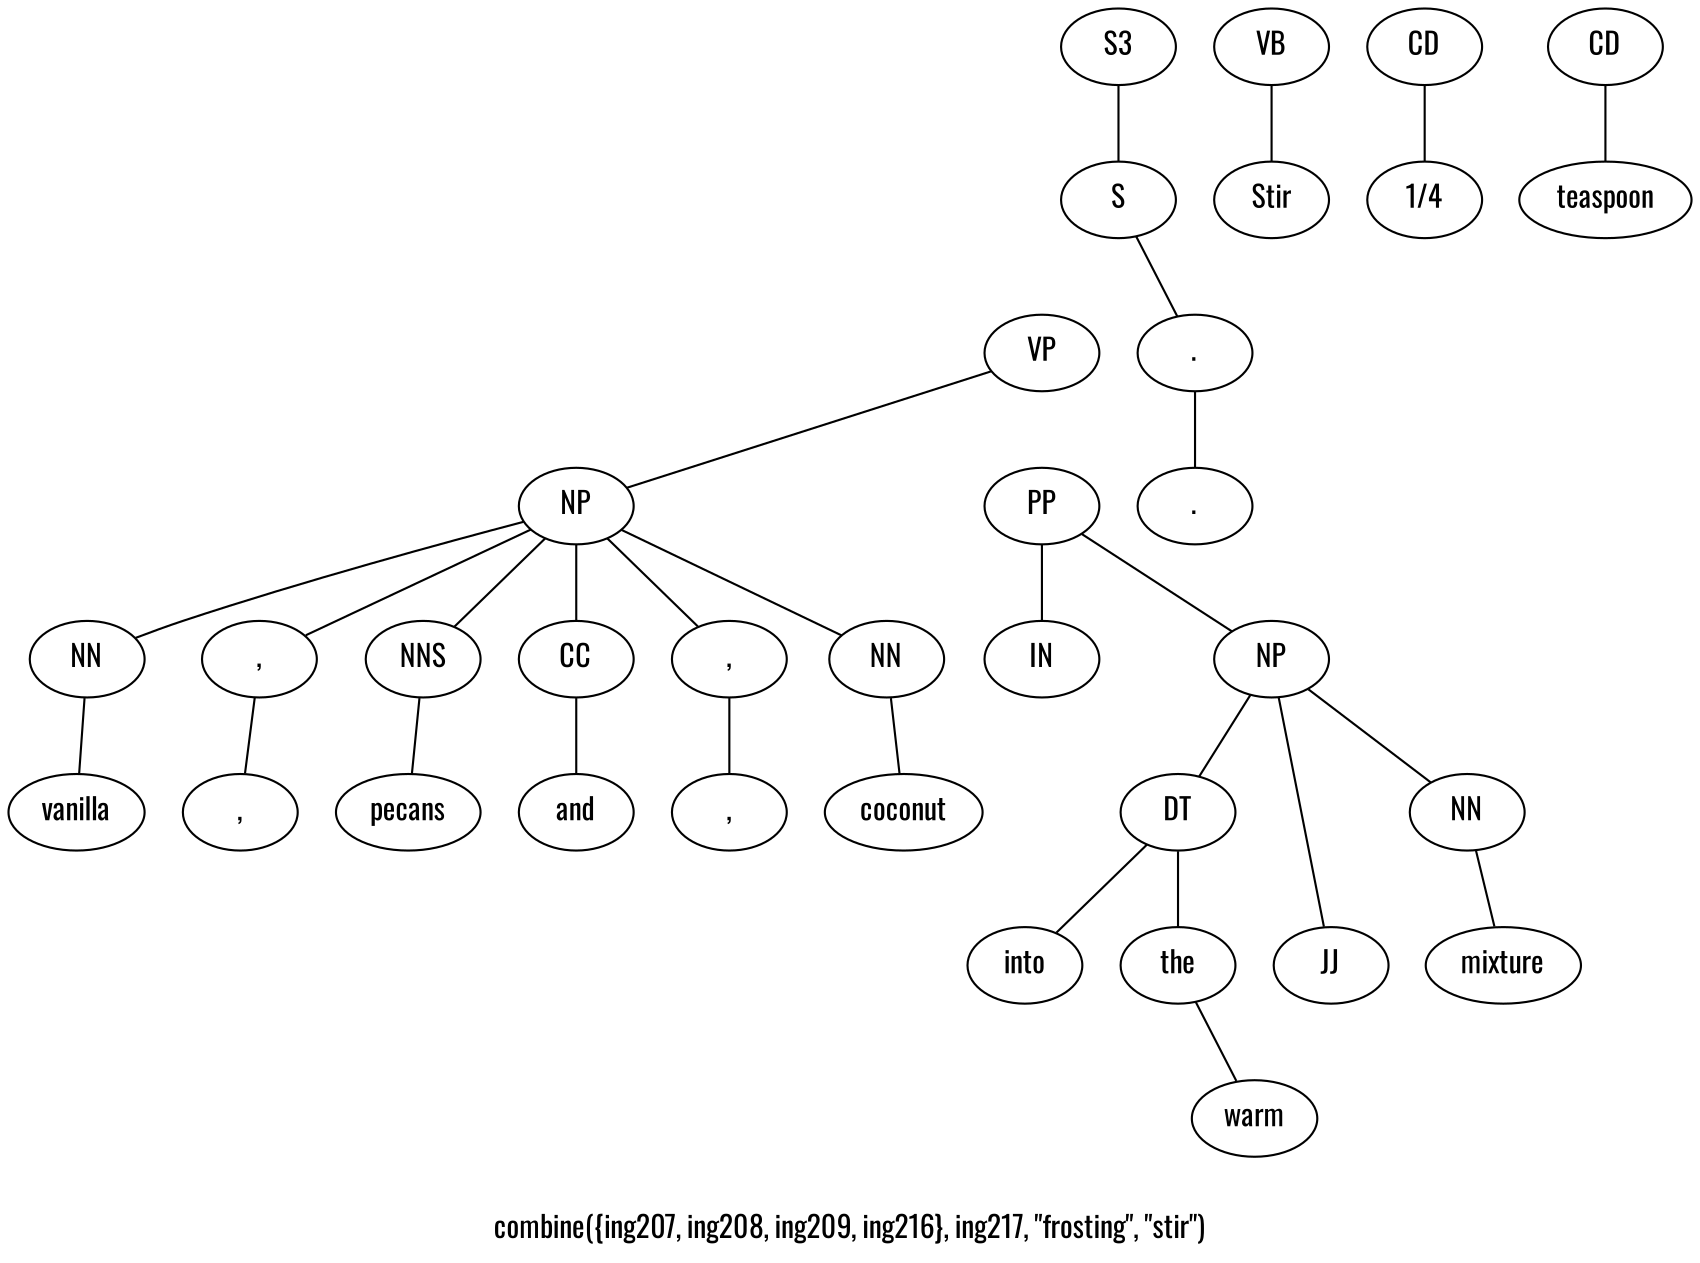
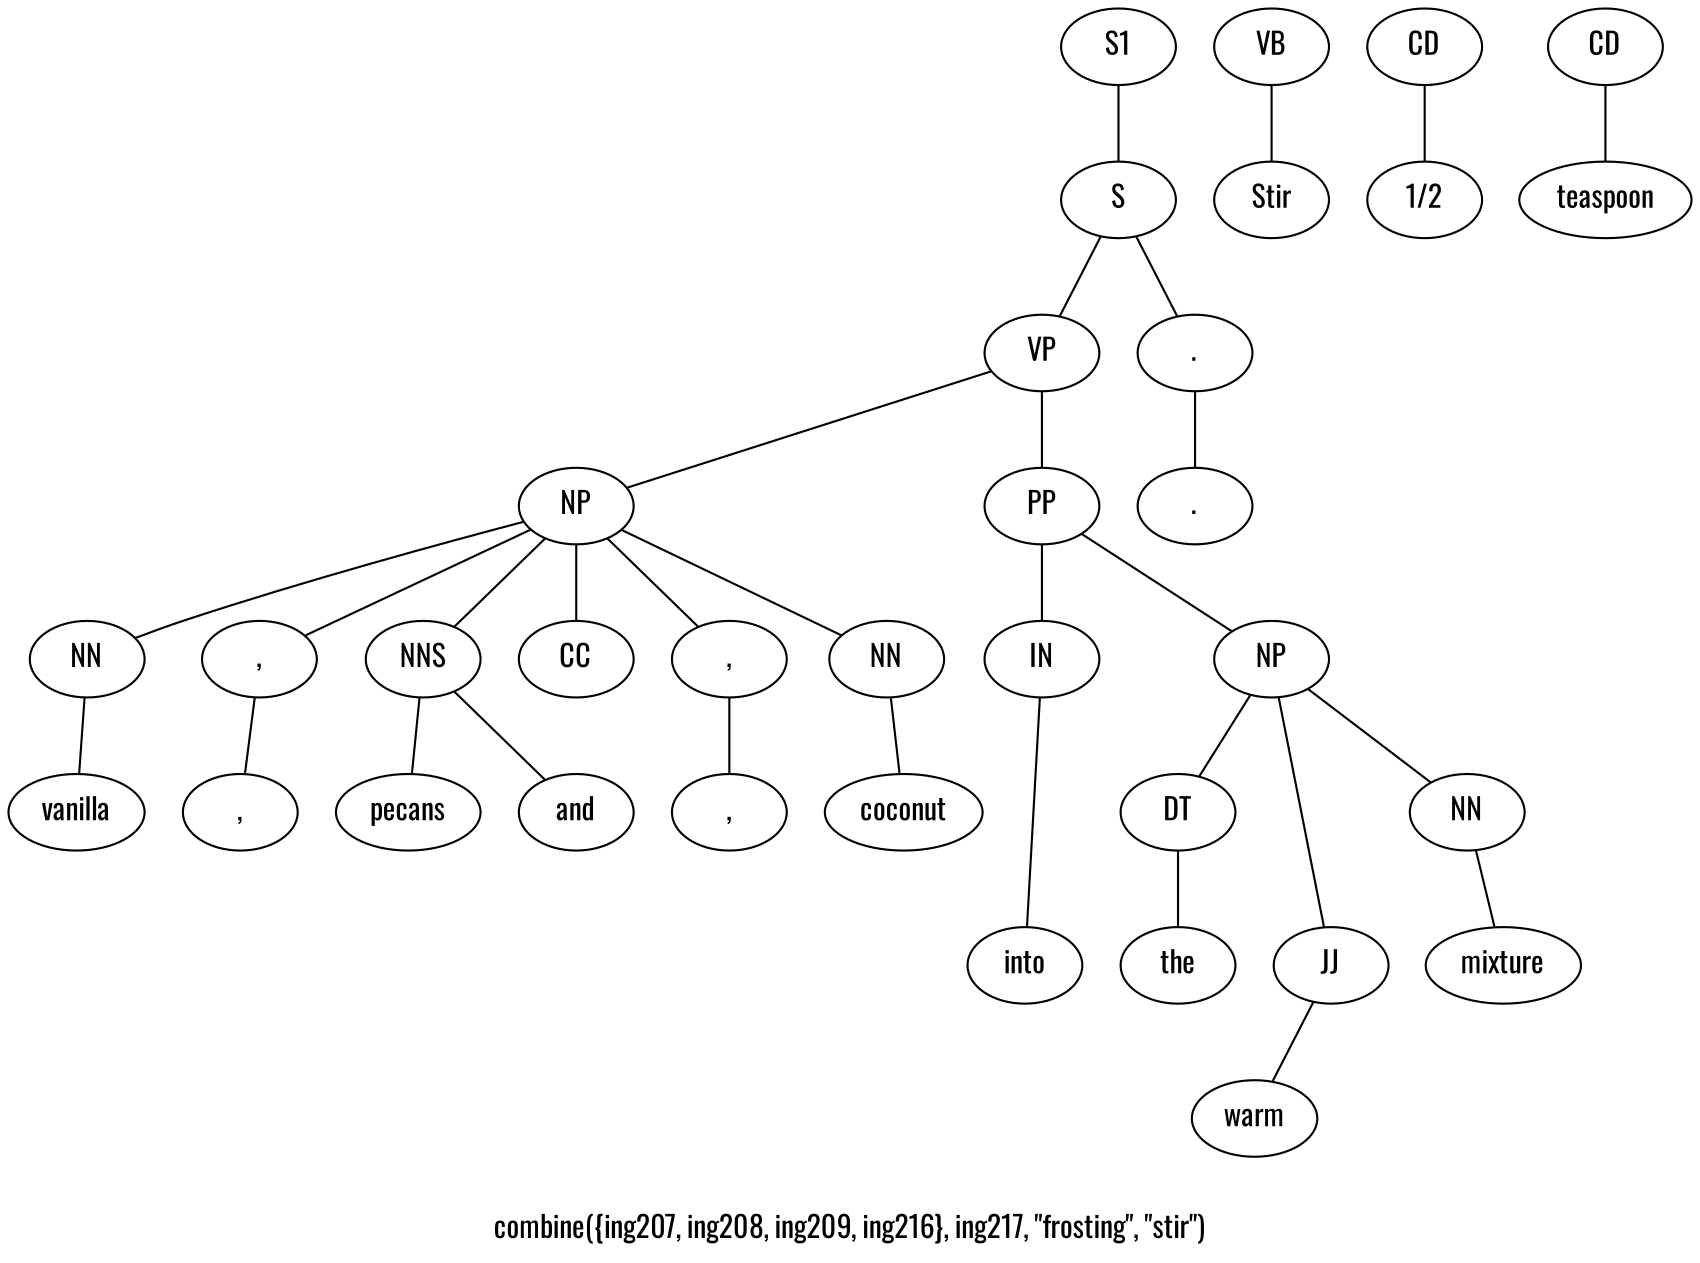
node "S3": label "S3" -> "S1"
node "1/4": label "1/4" -> "1/2"
edge "S" -- "VP": added
edge "VP" -- "PP": added
edge "CC" -- "and": now "NNS" -- "and"
edge "DT" -- "into": now "IN" -- "into"
edge "the" -- "warm": now "JJ" -- "warm"
